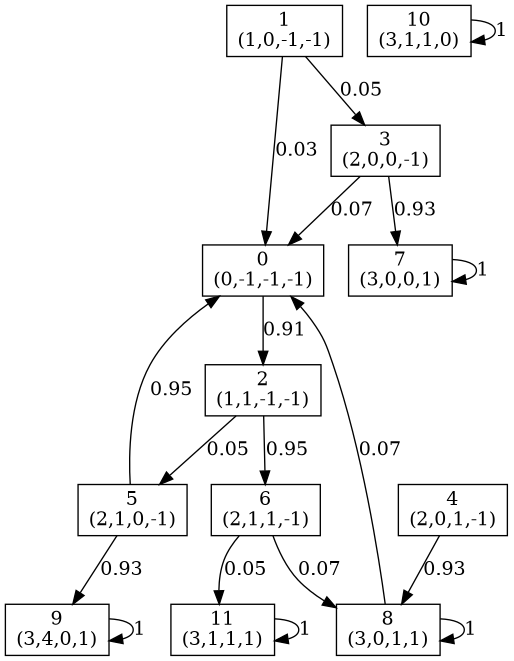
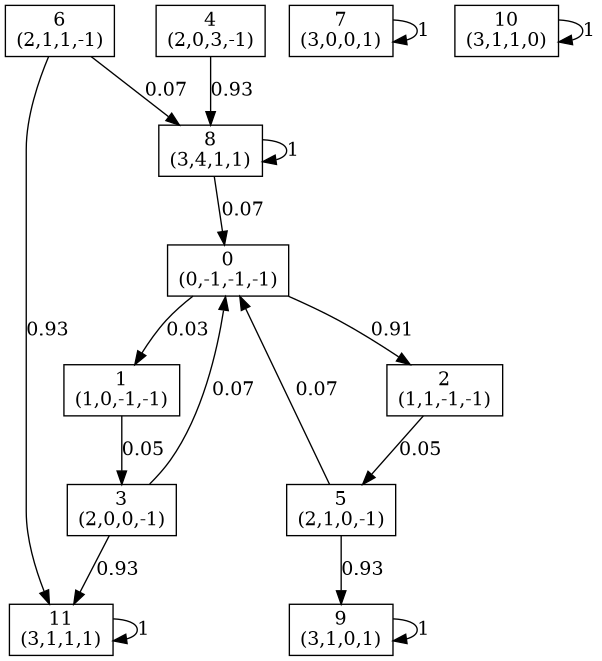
edge "1 (1,0,-1,-1)" -> "0 (0,-1,-1,-1)": reversed
edge "3 (2,0,0,-1)" -> "7 (3,0,0,1)": now "3 (2,0,0,-1)" -> "11 (3,1,1,1)"
edge "5 (2,1,0,-1)" -> "0 (0,-1,-1,-1)": label "0.95" -> "0.07"
edge "2 (1,1,-1,-1)" -> "6 (2,1,1,-1)": removed, label "0.95"
node "4 (2,0,1,-1)": label "4 (2,0,1,-1)" -> "4 (2,0,3,-1)"
edge "6 (2,1,1,-1)" -> "11 (3,1,1,1)": label "0.05" -> "0.93"
node "9 (3,4,0,1)": label "9 (3,4,0,1)" -> "9 (3,1,0,1)"
node "8 (3,0,1,1)": label "8 (3,0,1,1)" -> "8 (3,4,1,1)"
